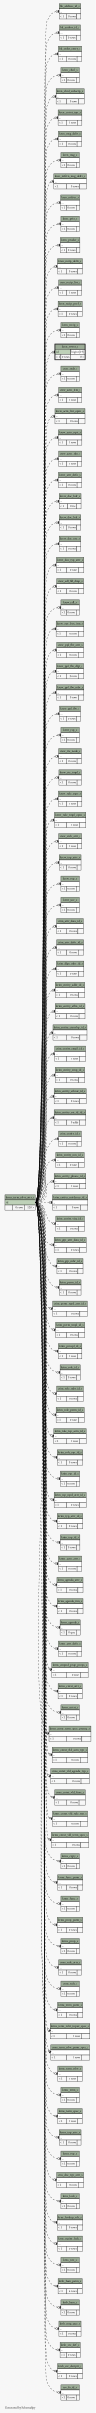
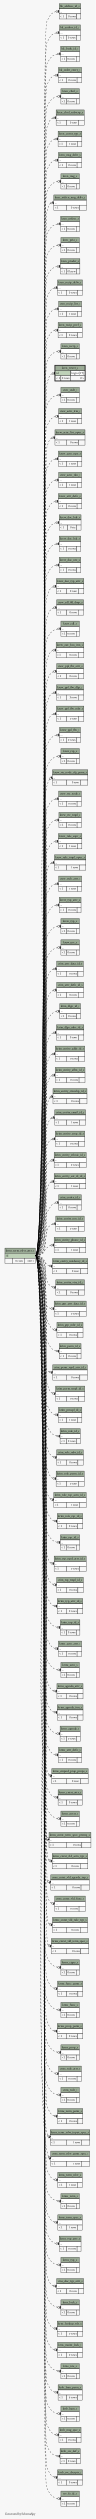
node "bk_book_id_s": added
node "kren_prodcr_s": text "0 rows" -> "0 krew"
node "krew_rte_node_cfg_parm_s": added
node "krim_dlgn_id_s": added
node "krim_entity_ext_id_id_s": text "0 addr" -> "0 rows"
node "krim_rsp_tmpl_id_s": added
node "krms_agenda_s": text "0 que" -> "0 rows"
node "krms_actn_s": added
